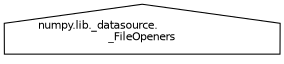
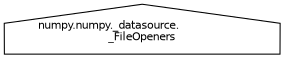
node "numpy.lib._datasource. _FileOpeners": label "numpy.lib._datasource. _FileOpeners" -> "numpy.numpy._datasource. _FileOpeners"
